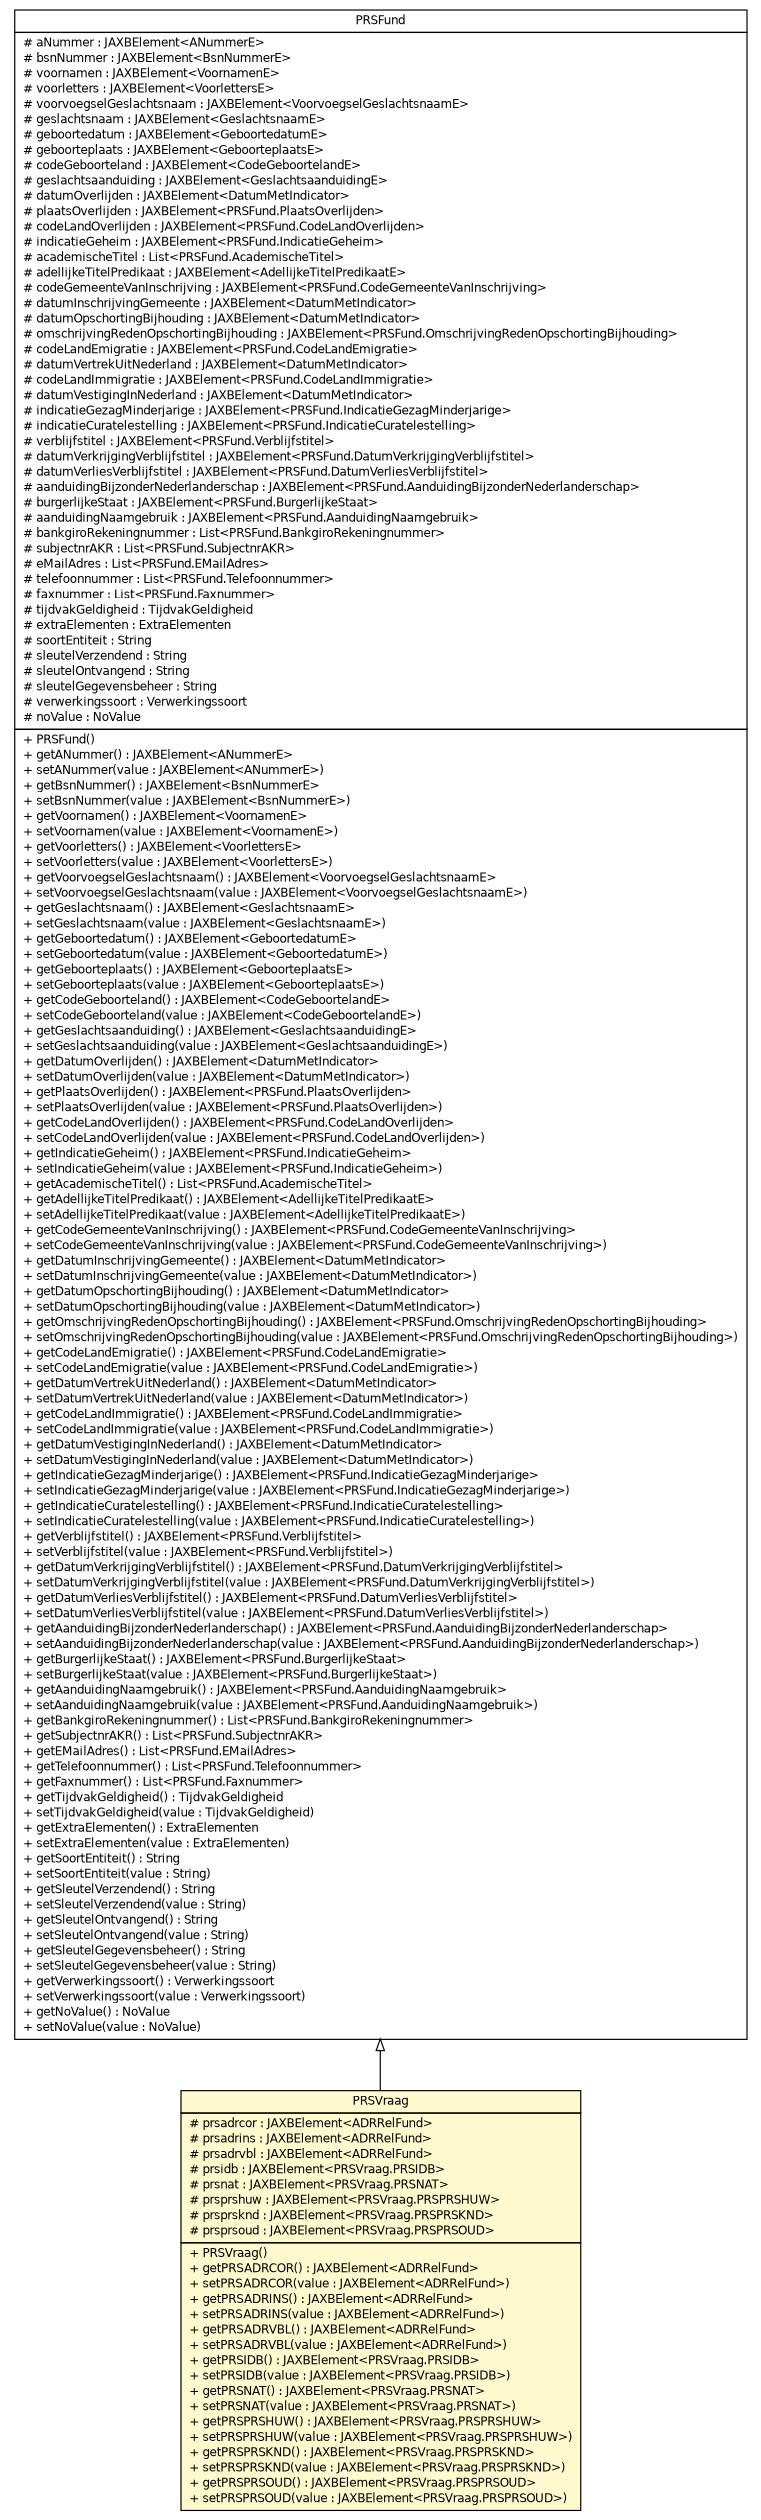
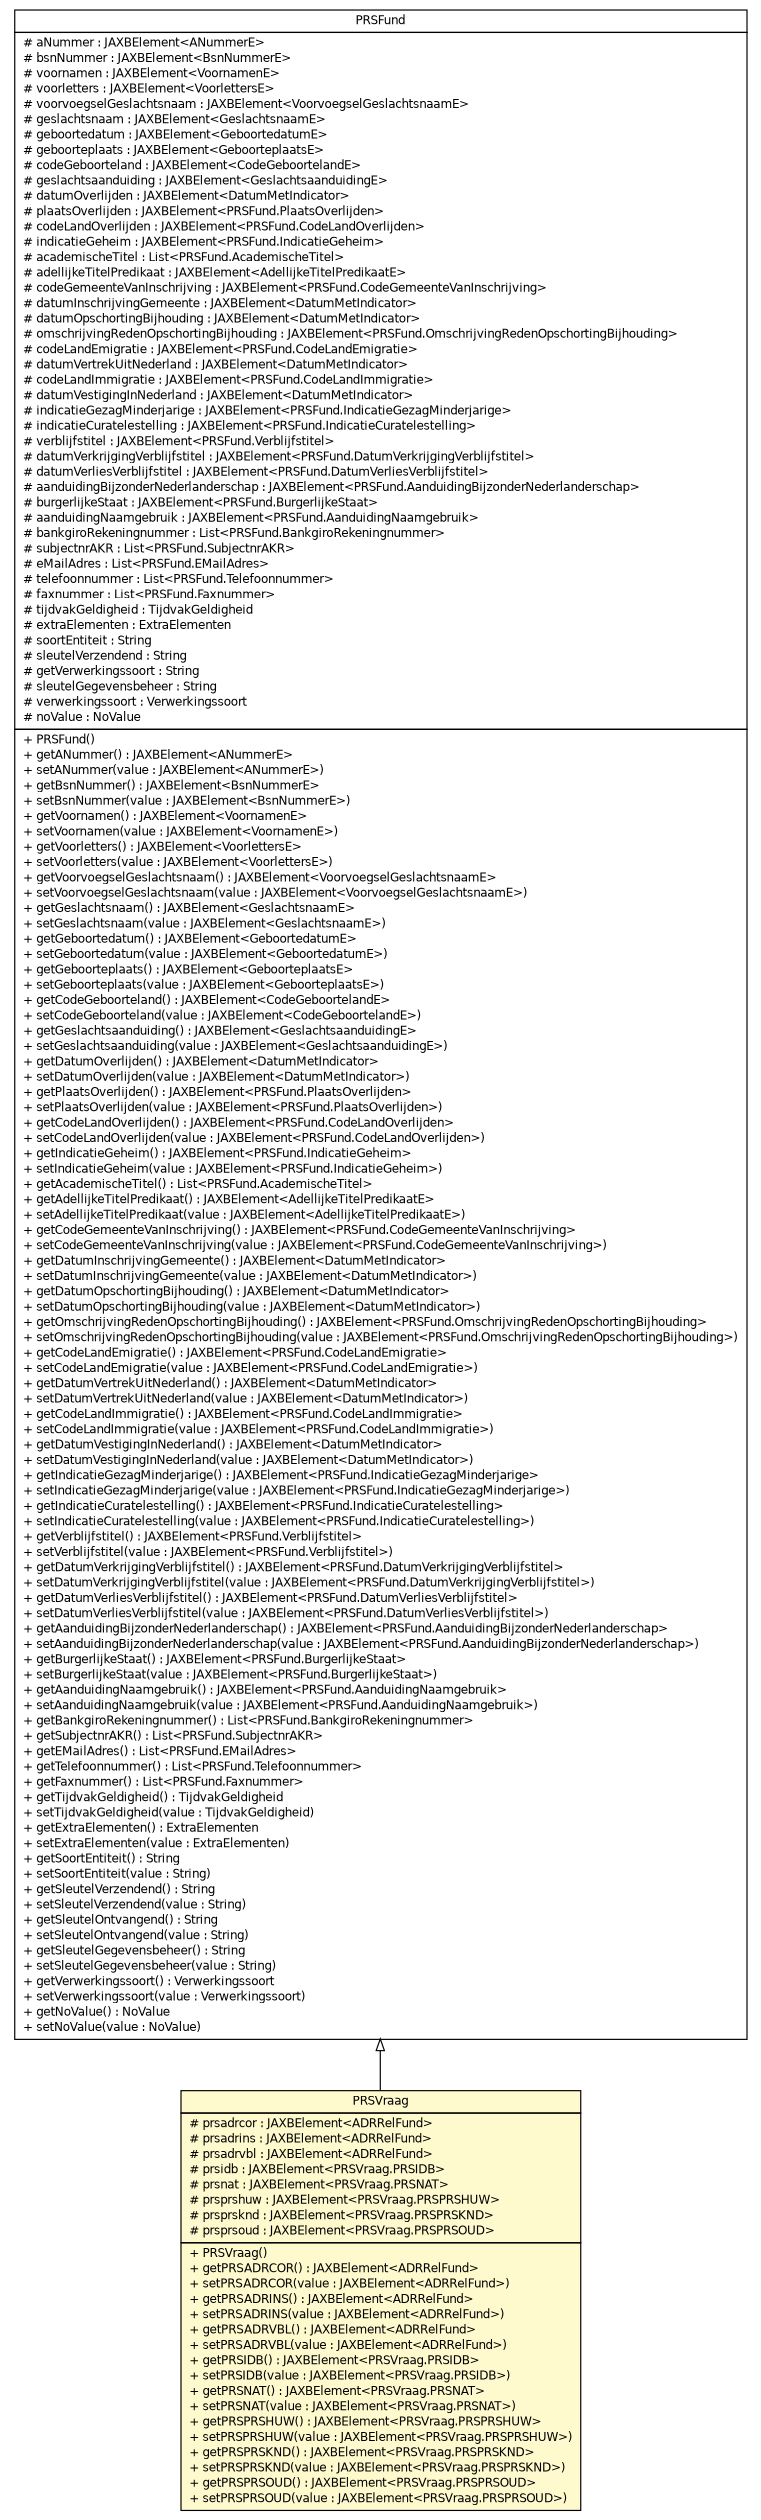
node "PRSFund": text "# sleutelOntvangend : String" -> "# getVerwerkingssoort : String"
